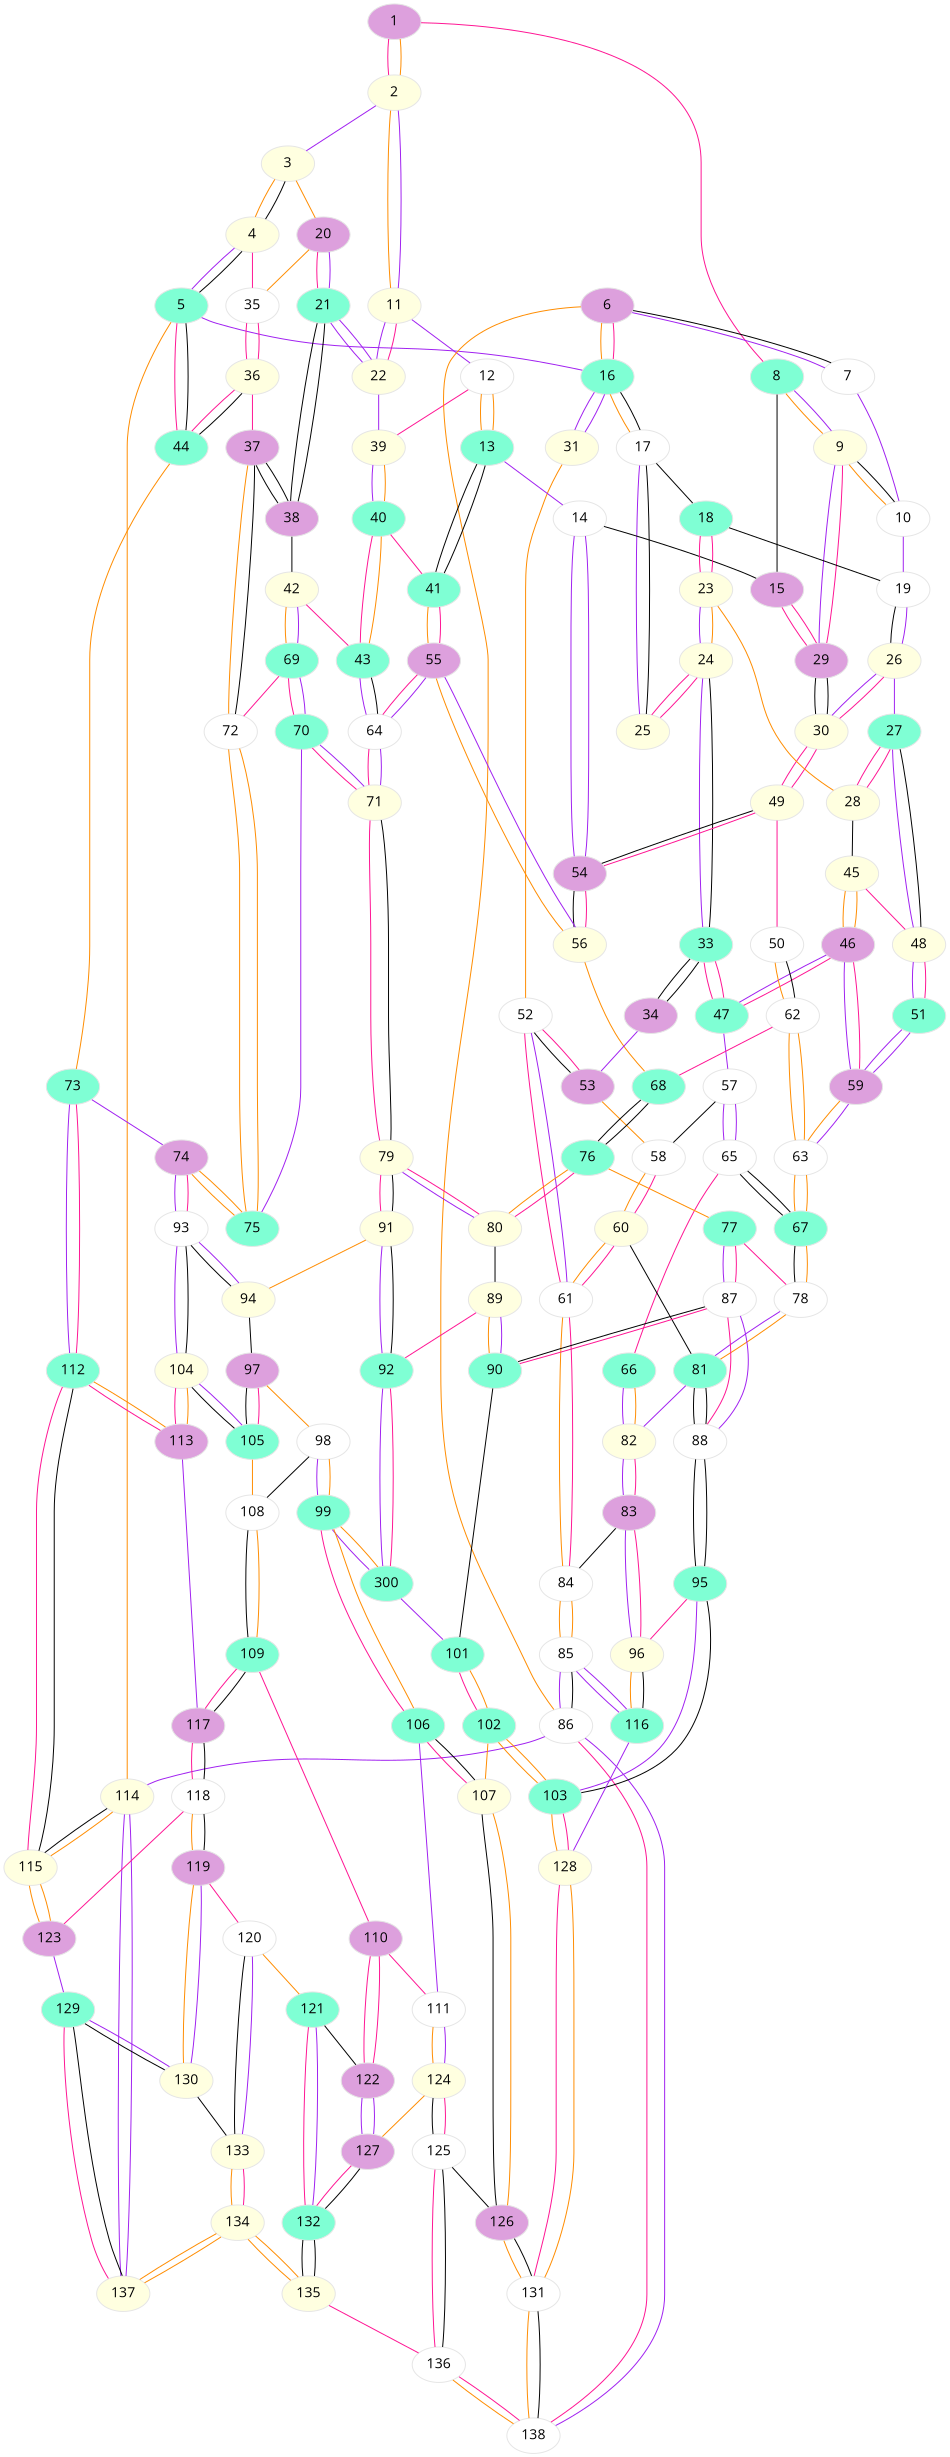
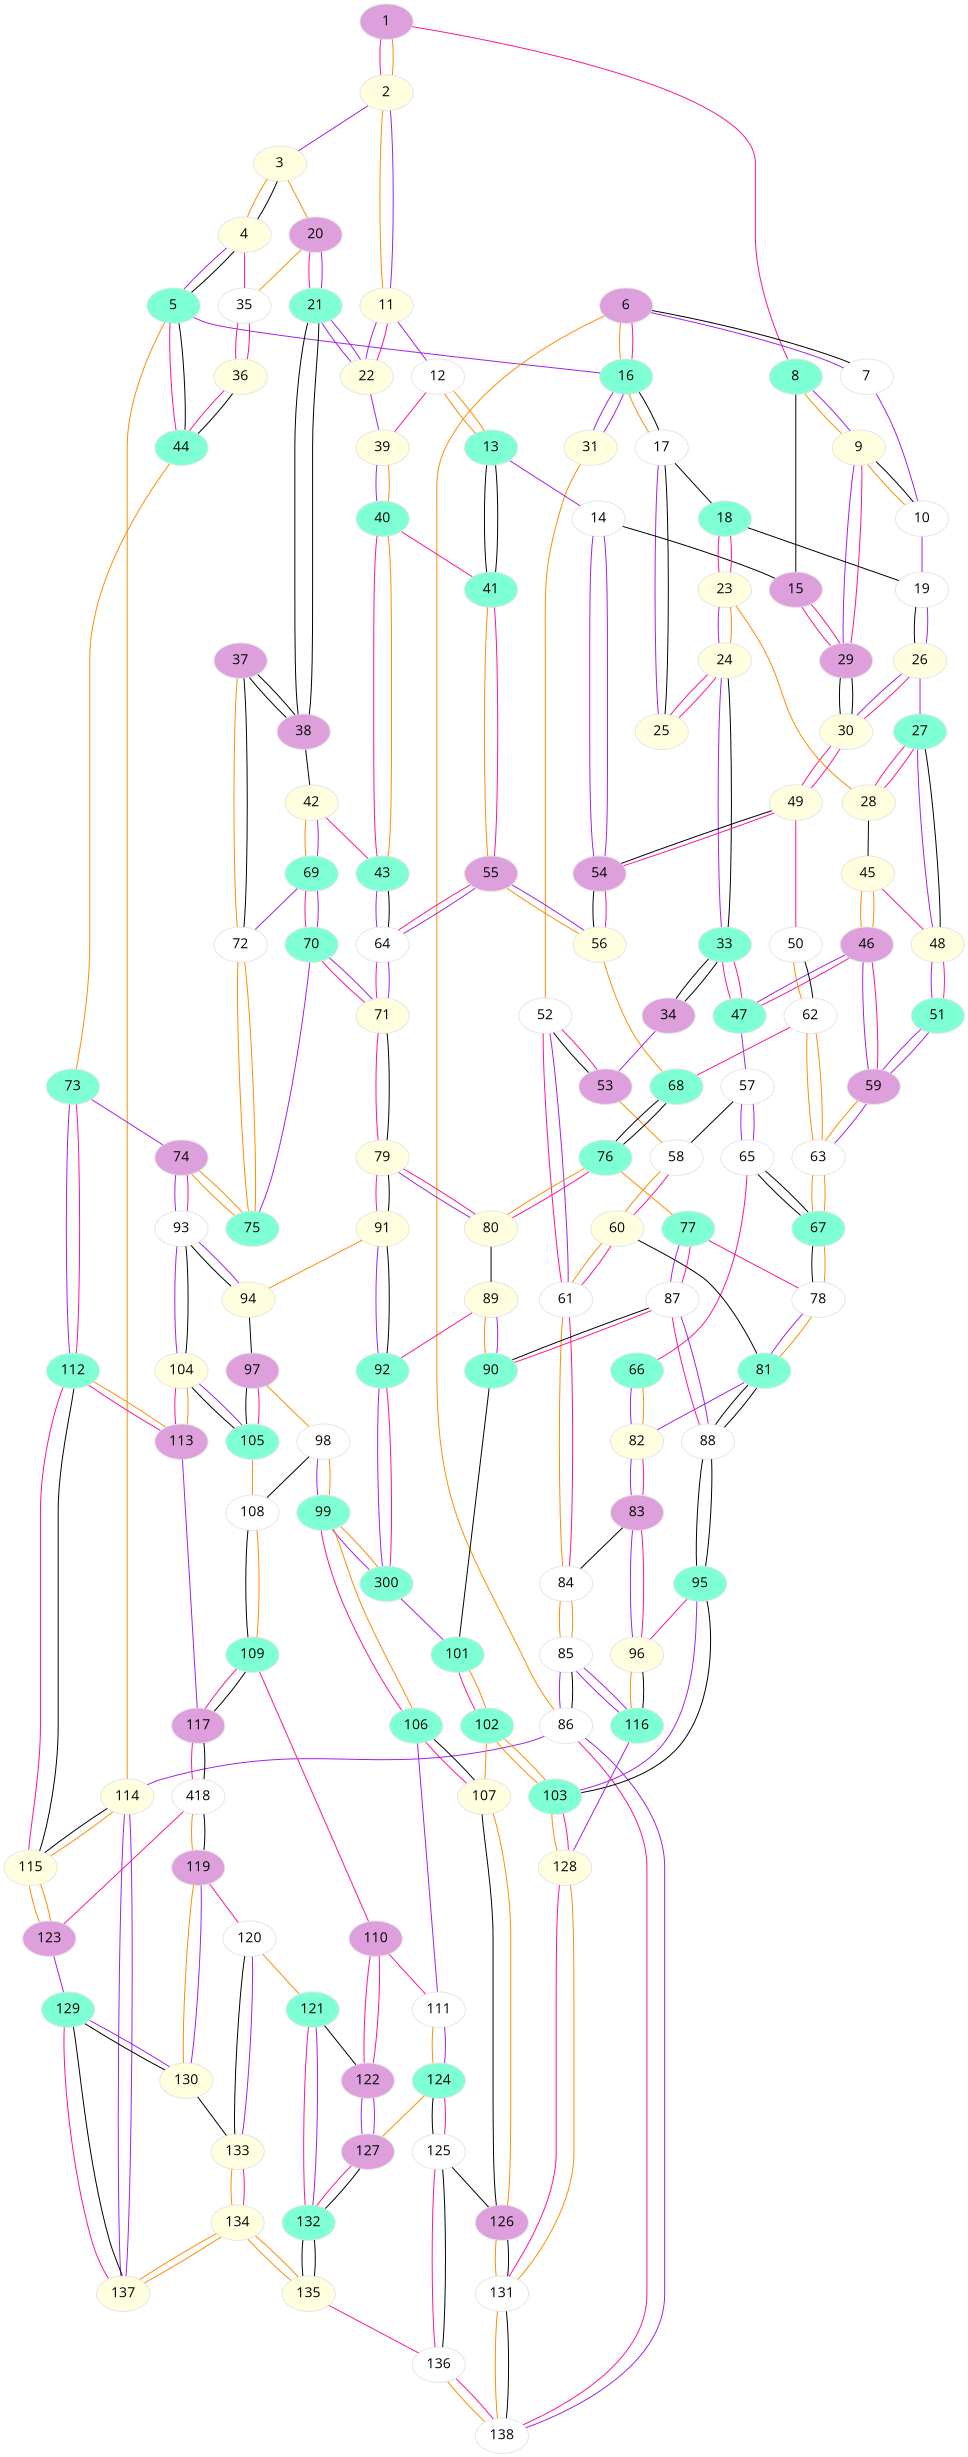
edge "36" -- "37": removed
edge "69" -- "72": color deeppink -> purple
node "118": label "118" -> "418"
node "124": fillcolor lightyellow -> aquamarine
